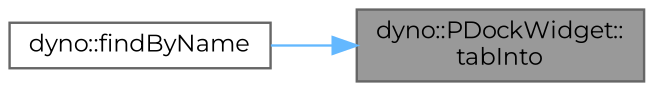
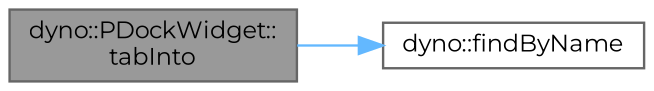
edge "dyno::findByName" -> "dyno::PDockWidget:: tabInto": reversed
